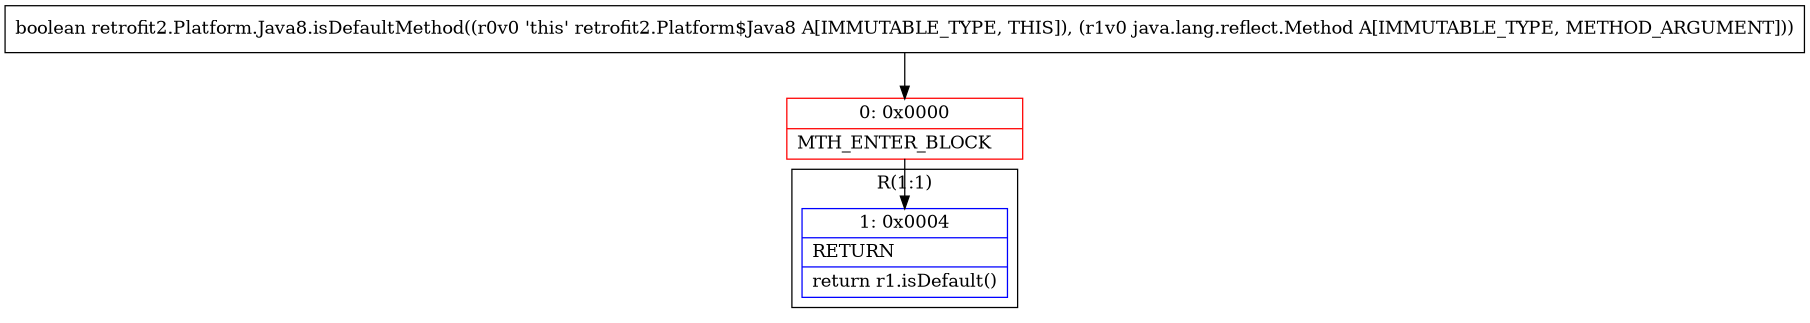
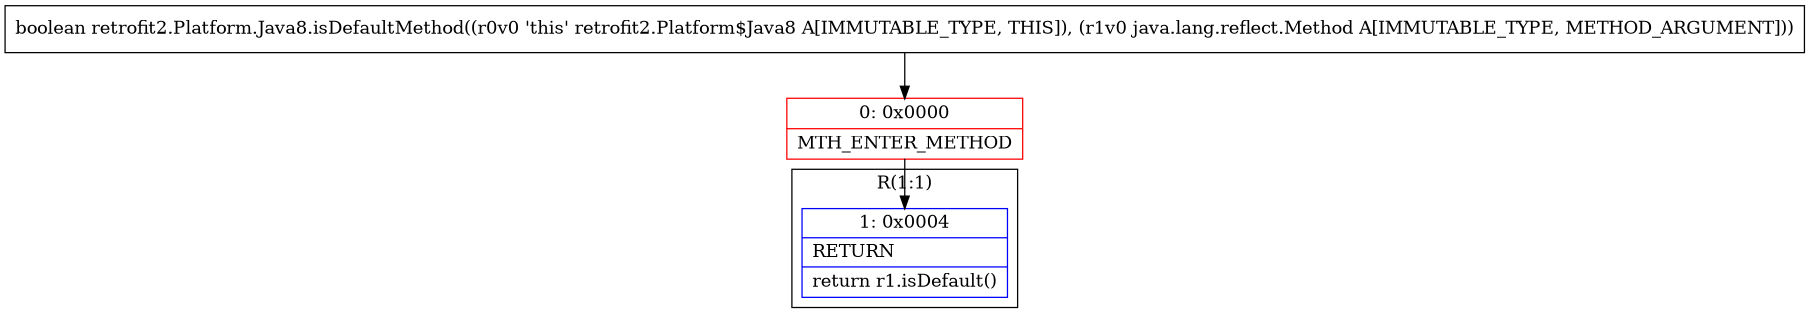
node "0: 0x0000": text "MTH_ENTER_BLOCK" -> "MTH_ENTER_METHOD"
